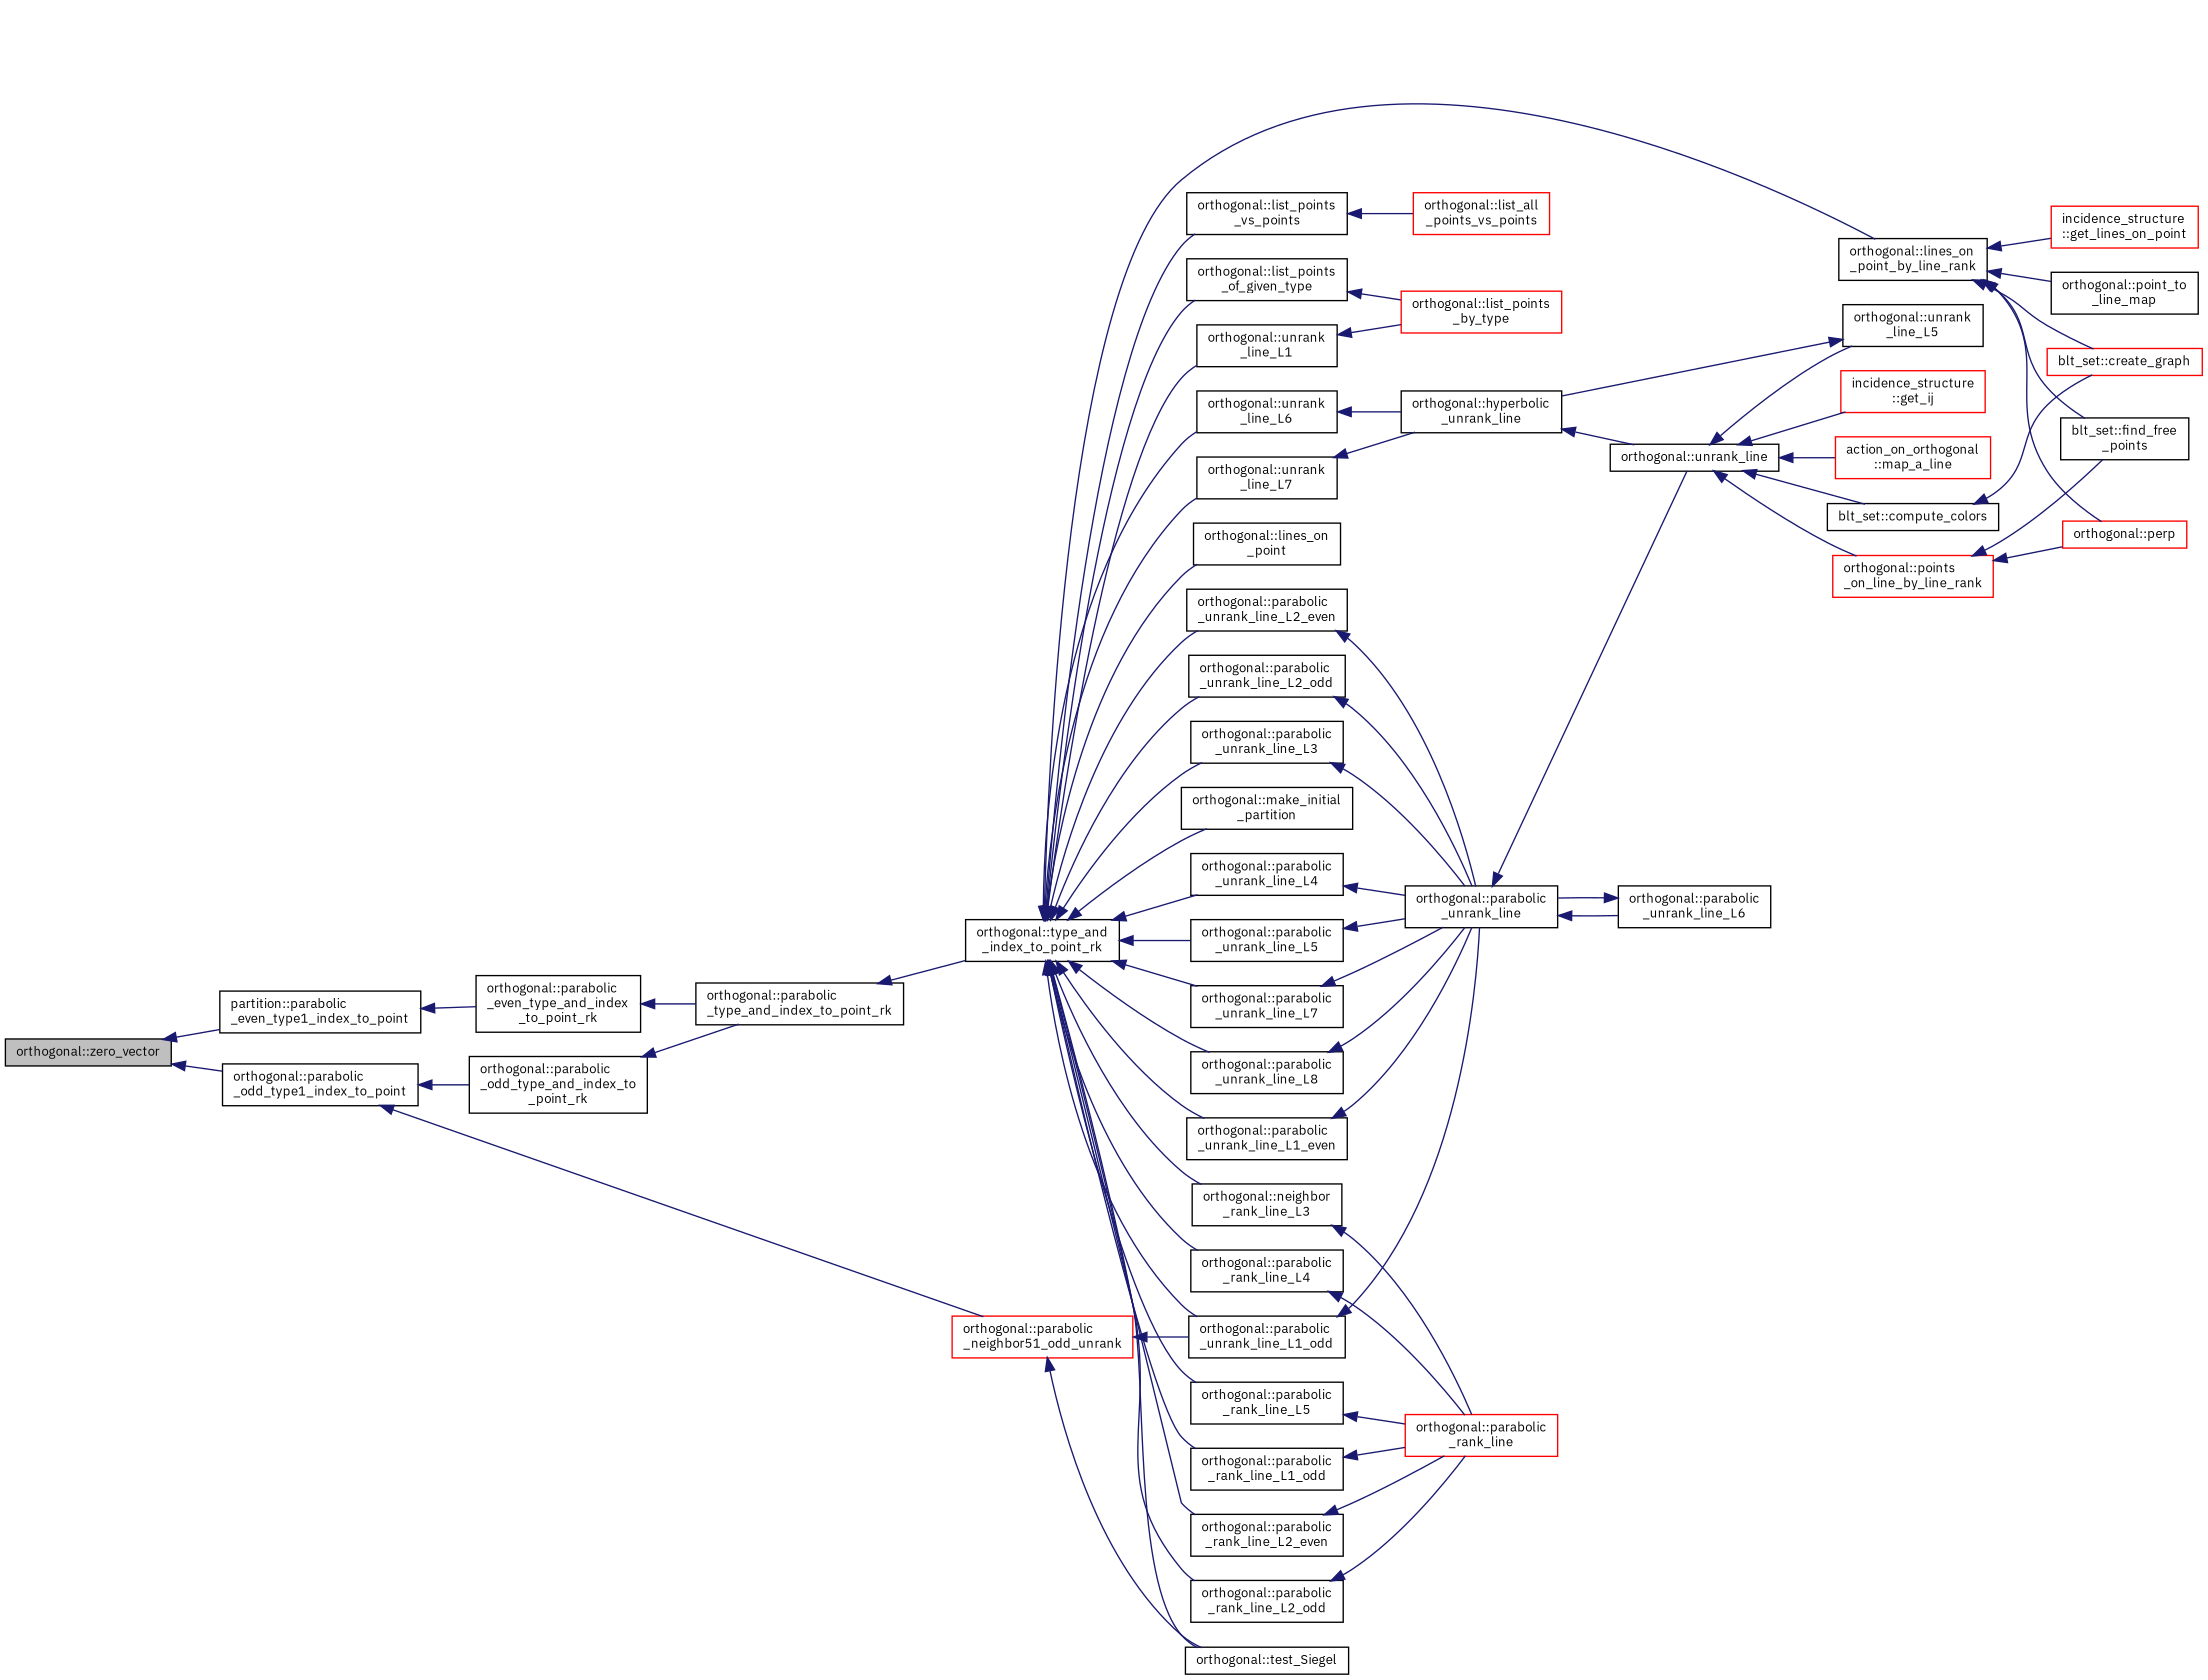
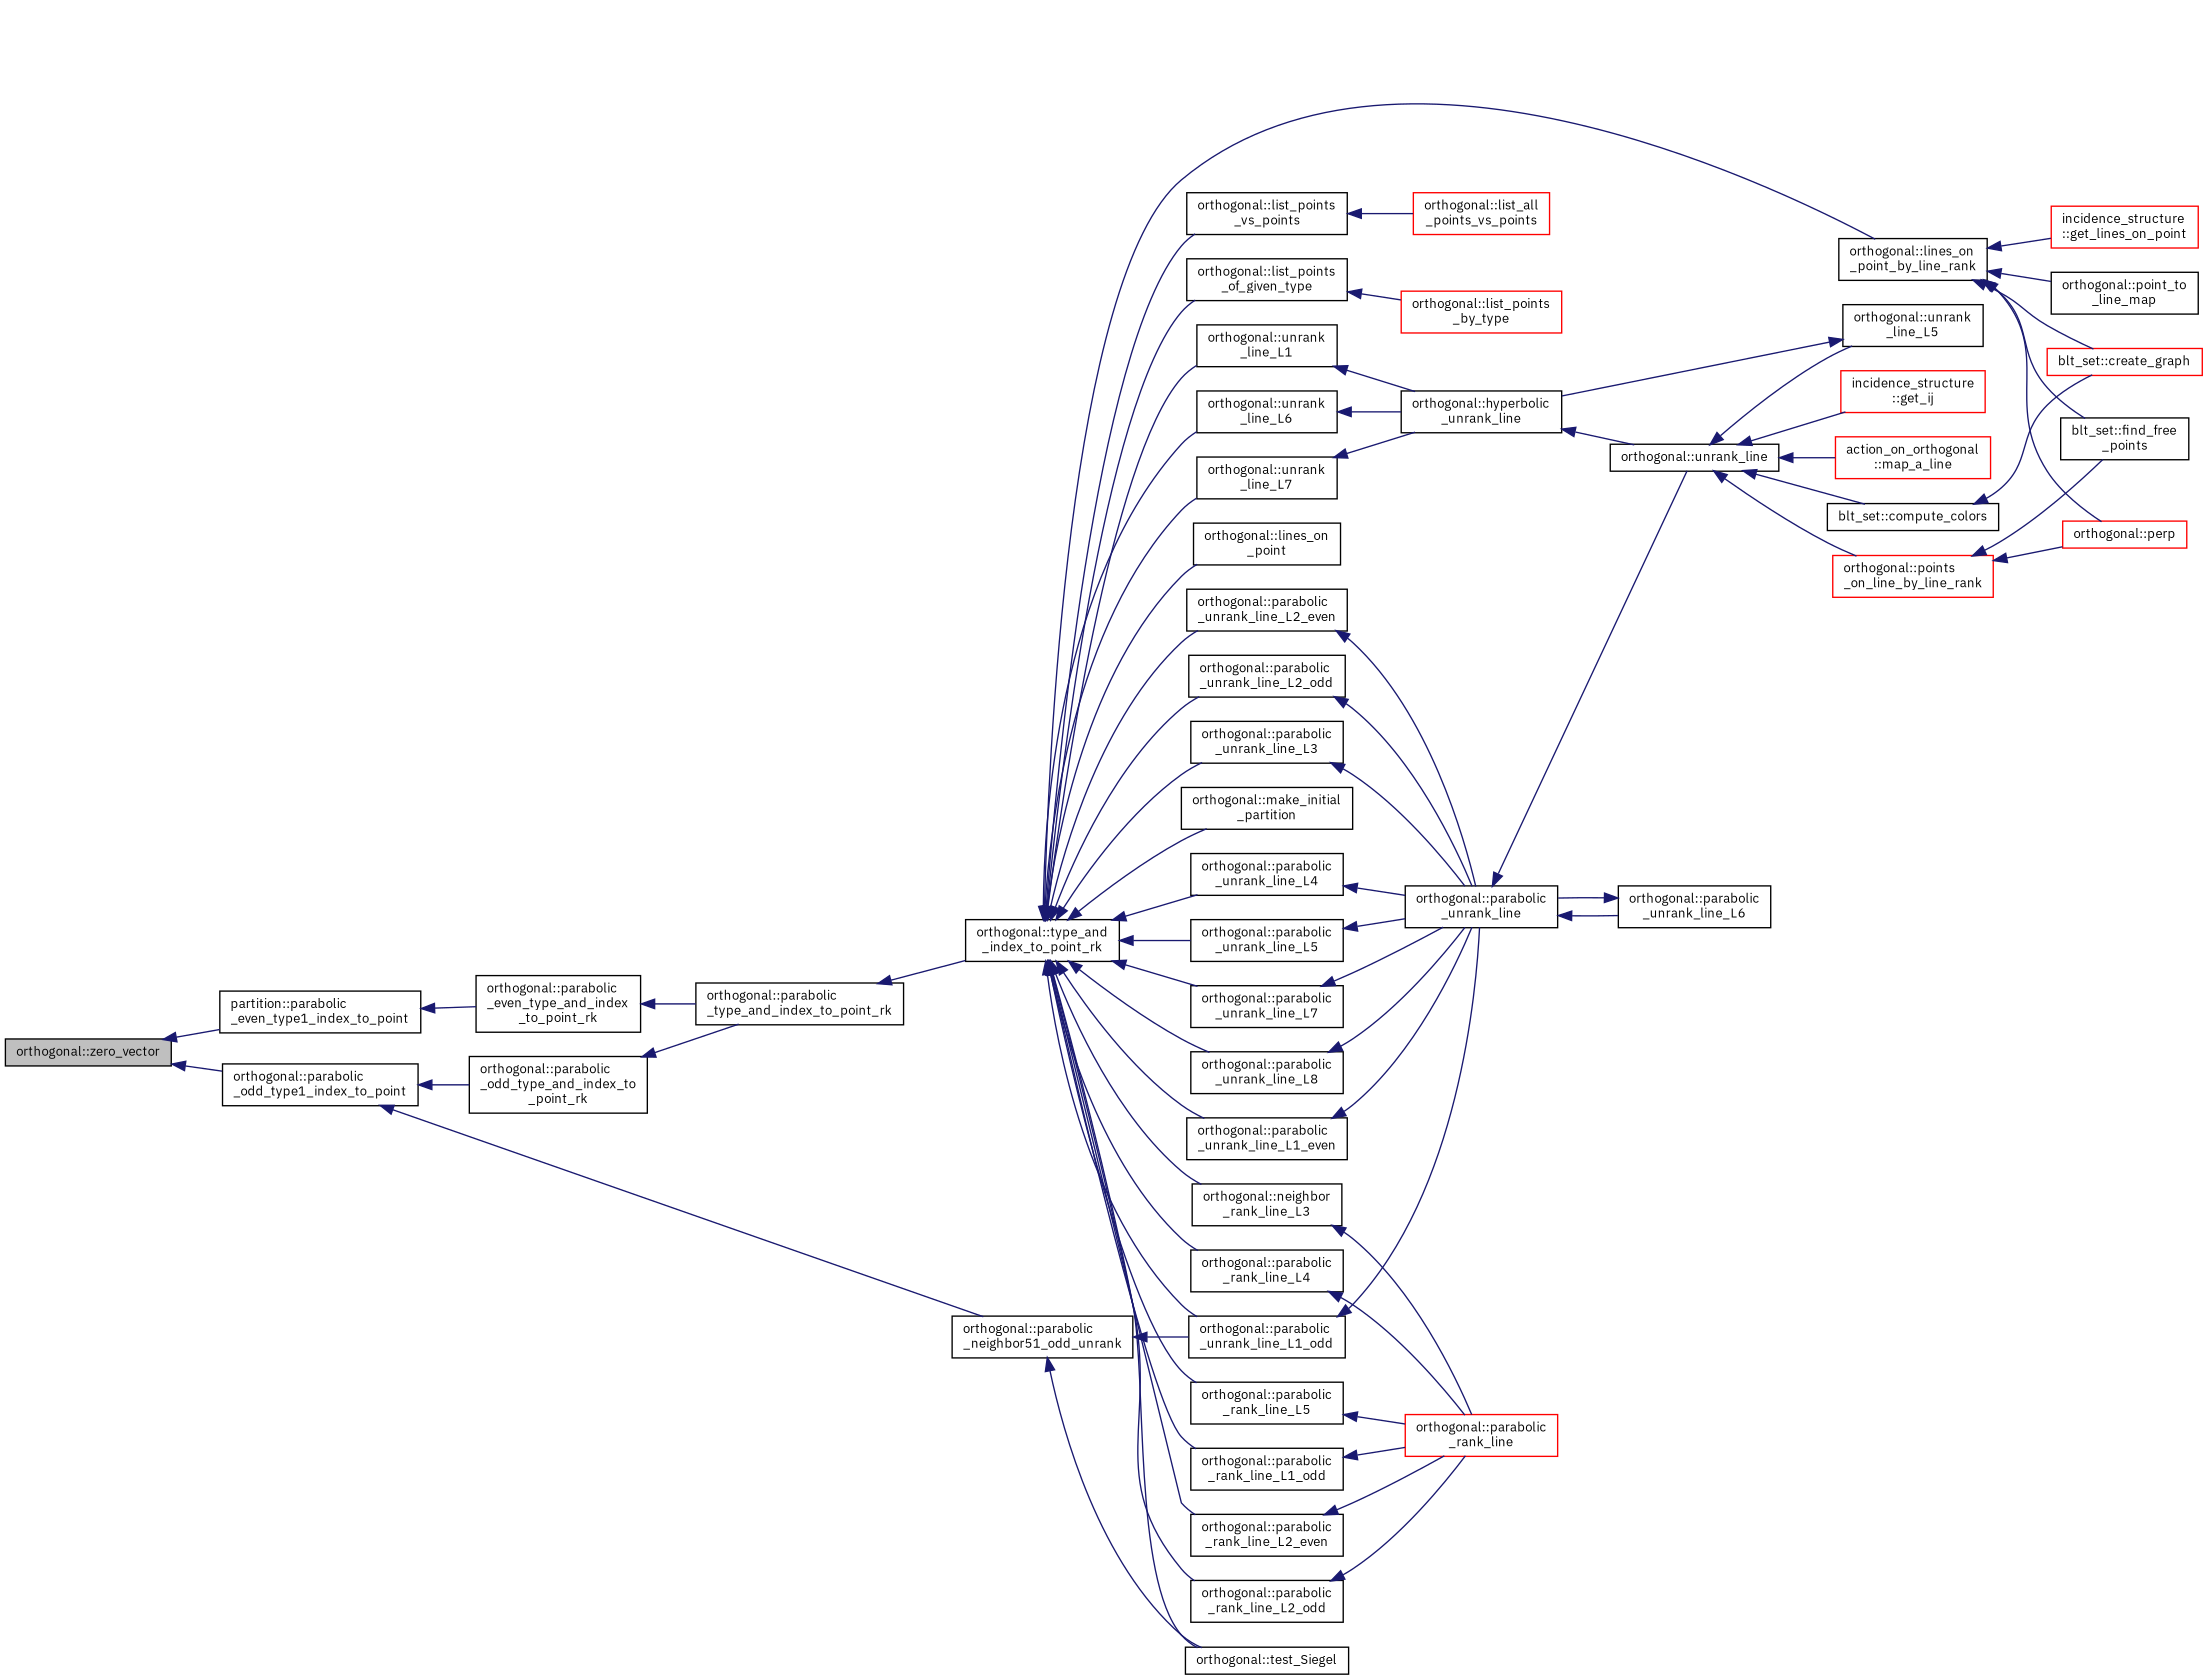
edge "orthogonal::list_points _by_type" -> "orthogonal::unrank _line_L1": now "orthogonal::hyperbolic _unrank_line" -> "orthogonal::unrank _line_L1"
node "orthogonal::parabolic _neighbor51_odd_unrank": color red -> black
